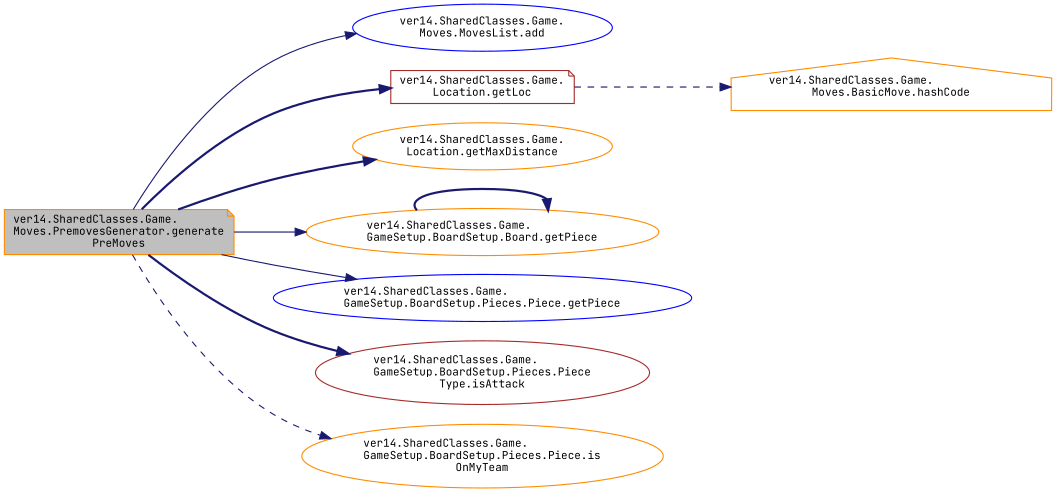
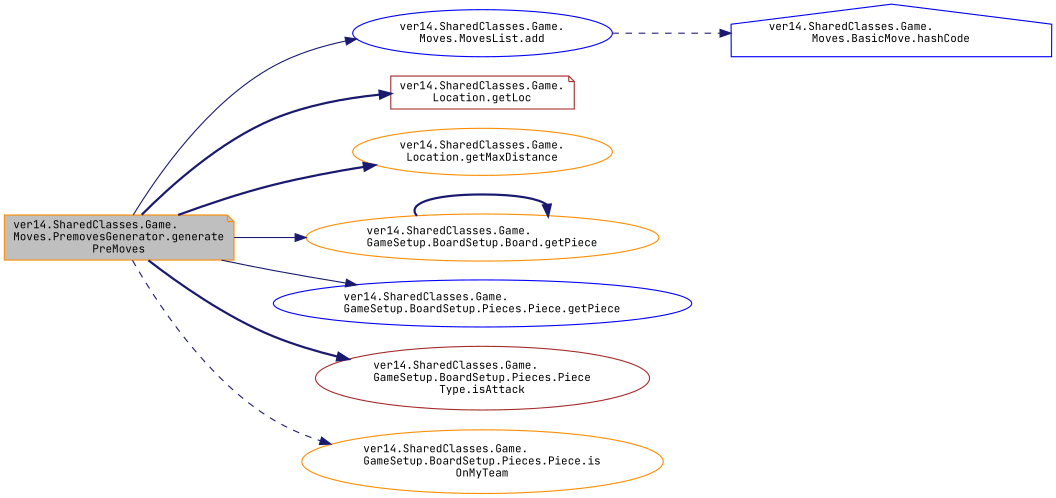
edge "ver14.SharedClasses.Game. Location.getLoc" -> "ver14.SharedClasses.Game. Moves.BasicMove.hashCode": now "ver14.SharedClasses.Game. Moves.MovesList.add" -> "ver14.SharedClasses.Game. Moves.BasicMove.hashCode"
node "ver14.SharedClasses.Game. Moves.BasicMove.hashCode": color darkorange -> blue
